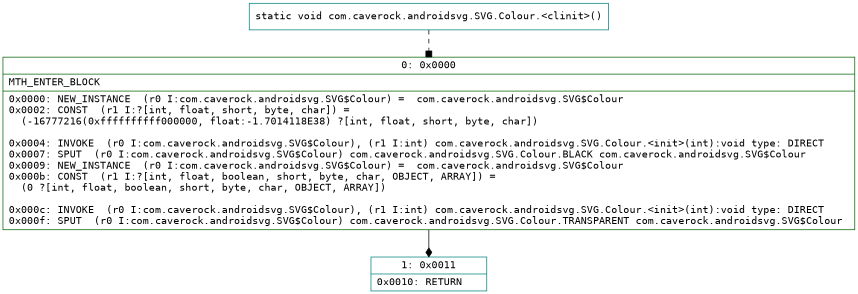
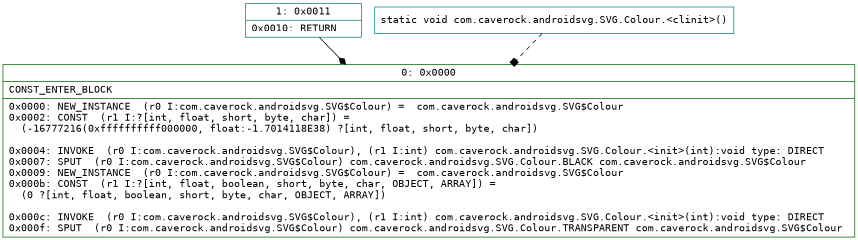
node "0: 0x0000": text "MTH_ENTER_BLOCK" -> "CONST_ENTER_BLOCK"
edge "0: 0x0000" -> "1: 0x0011": reversed
